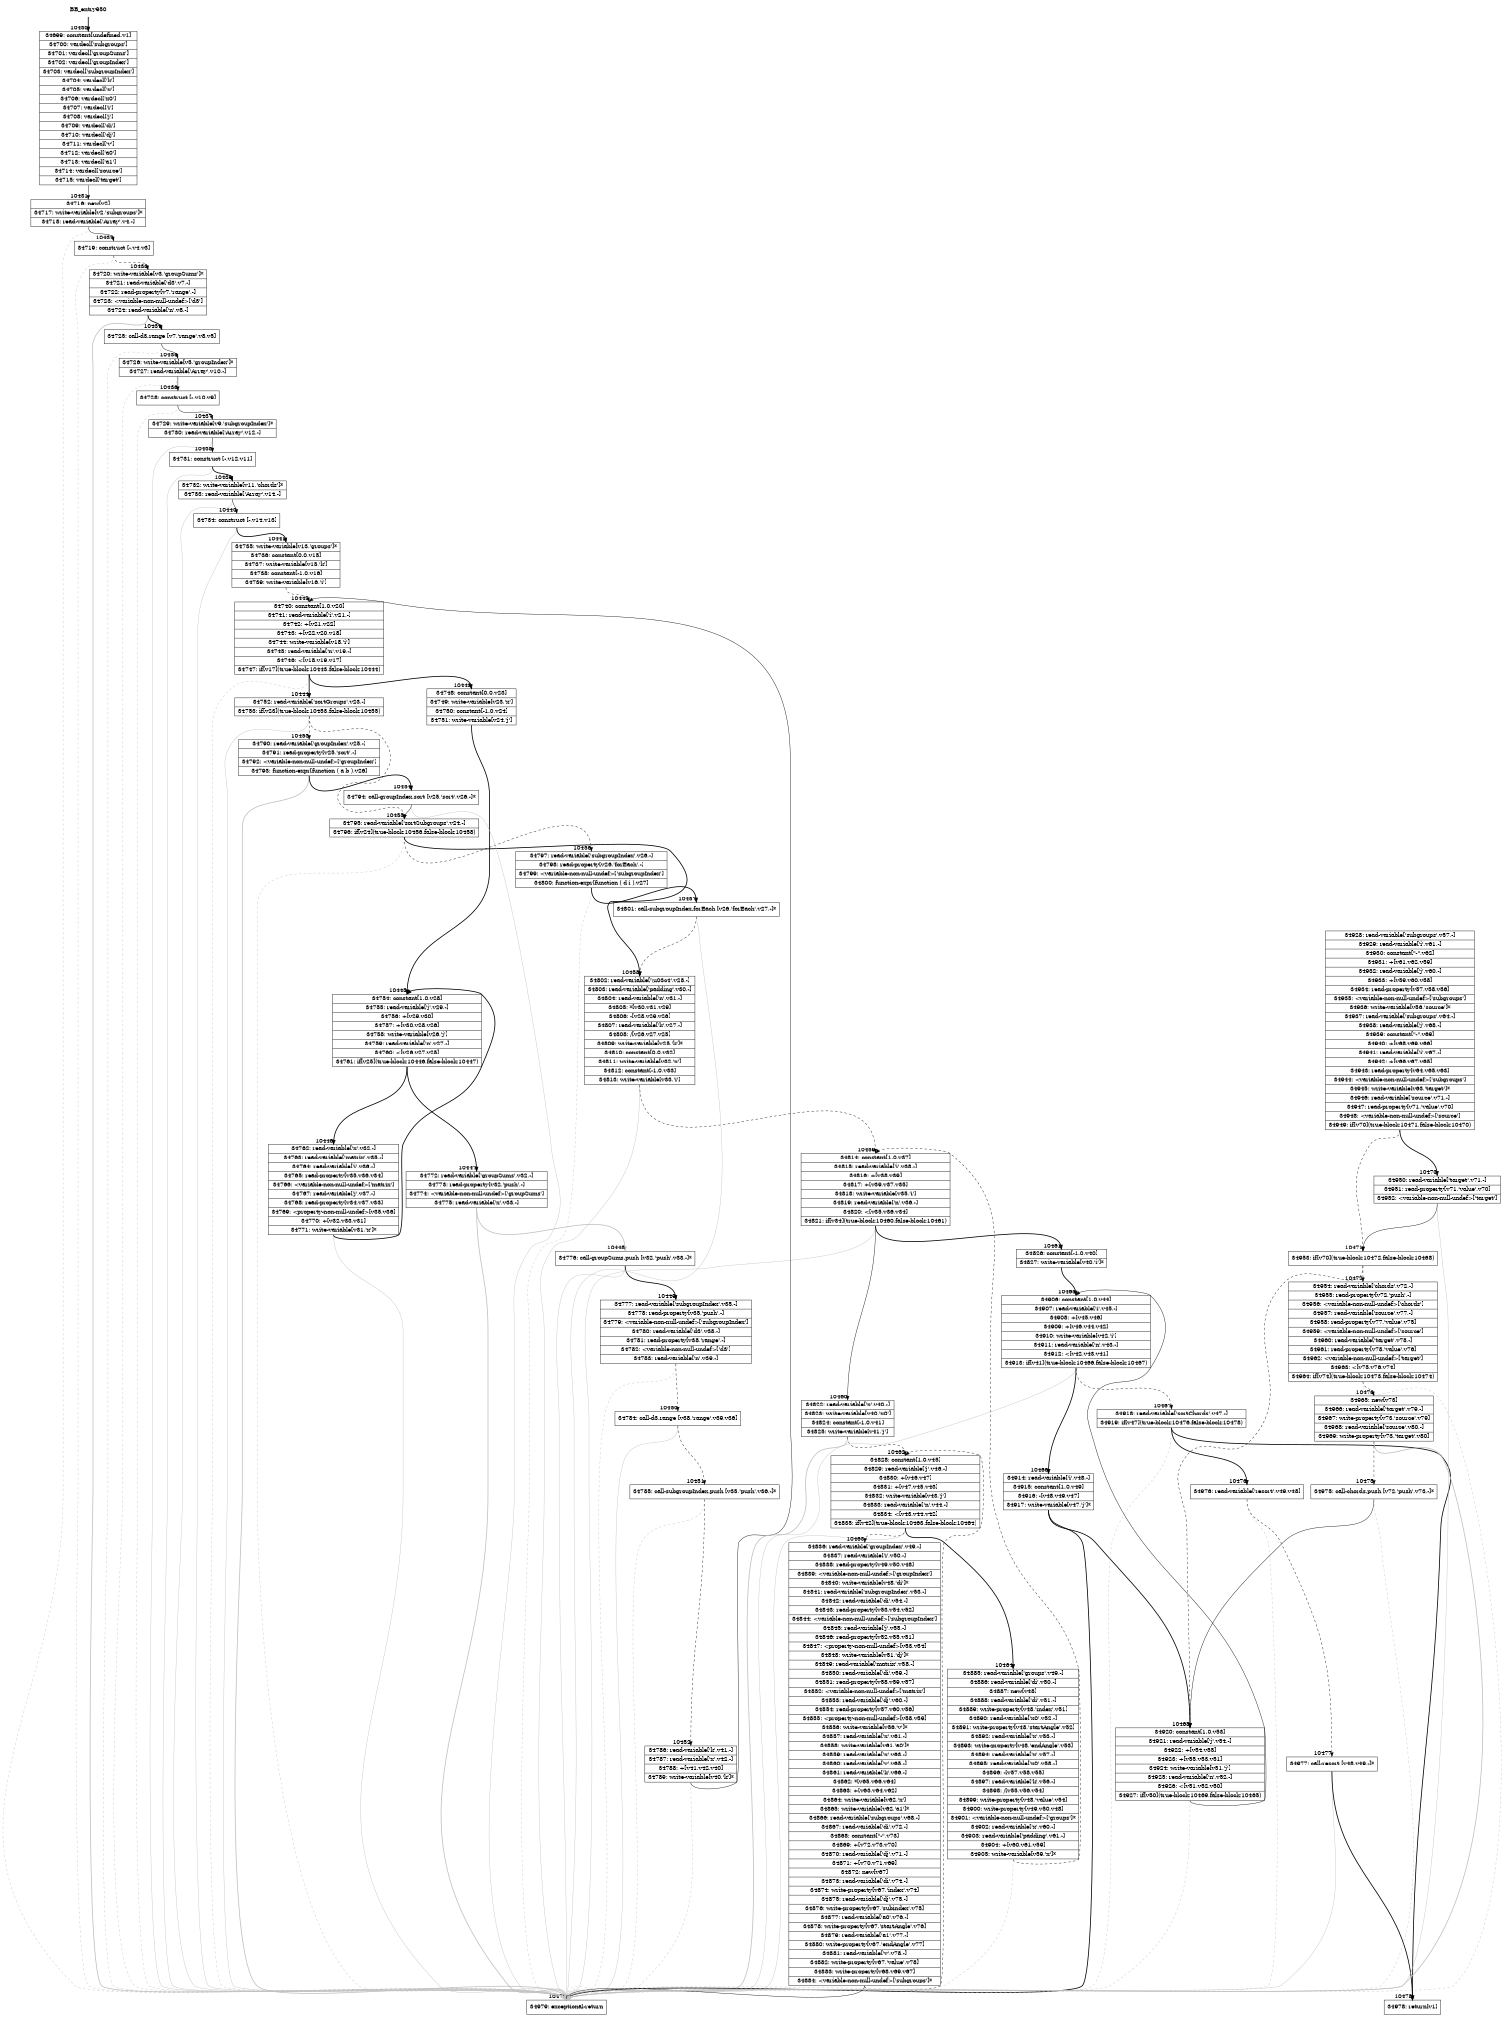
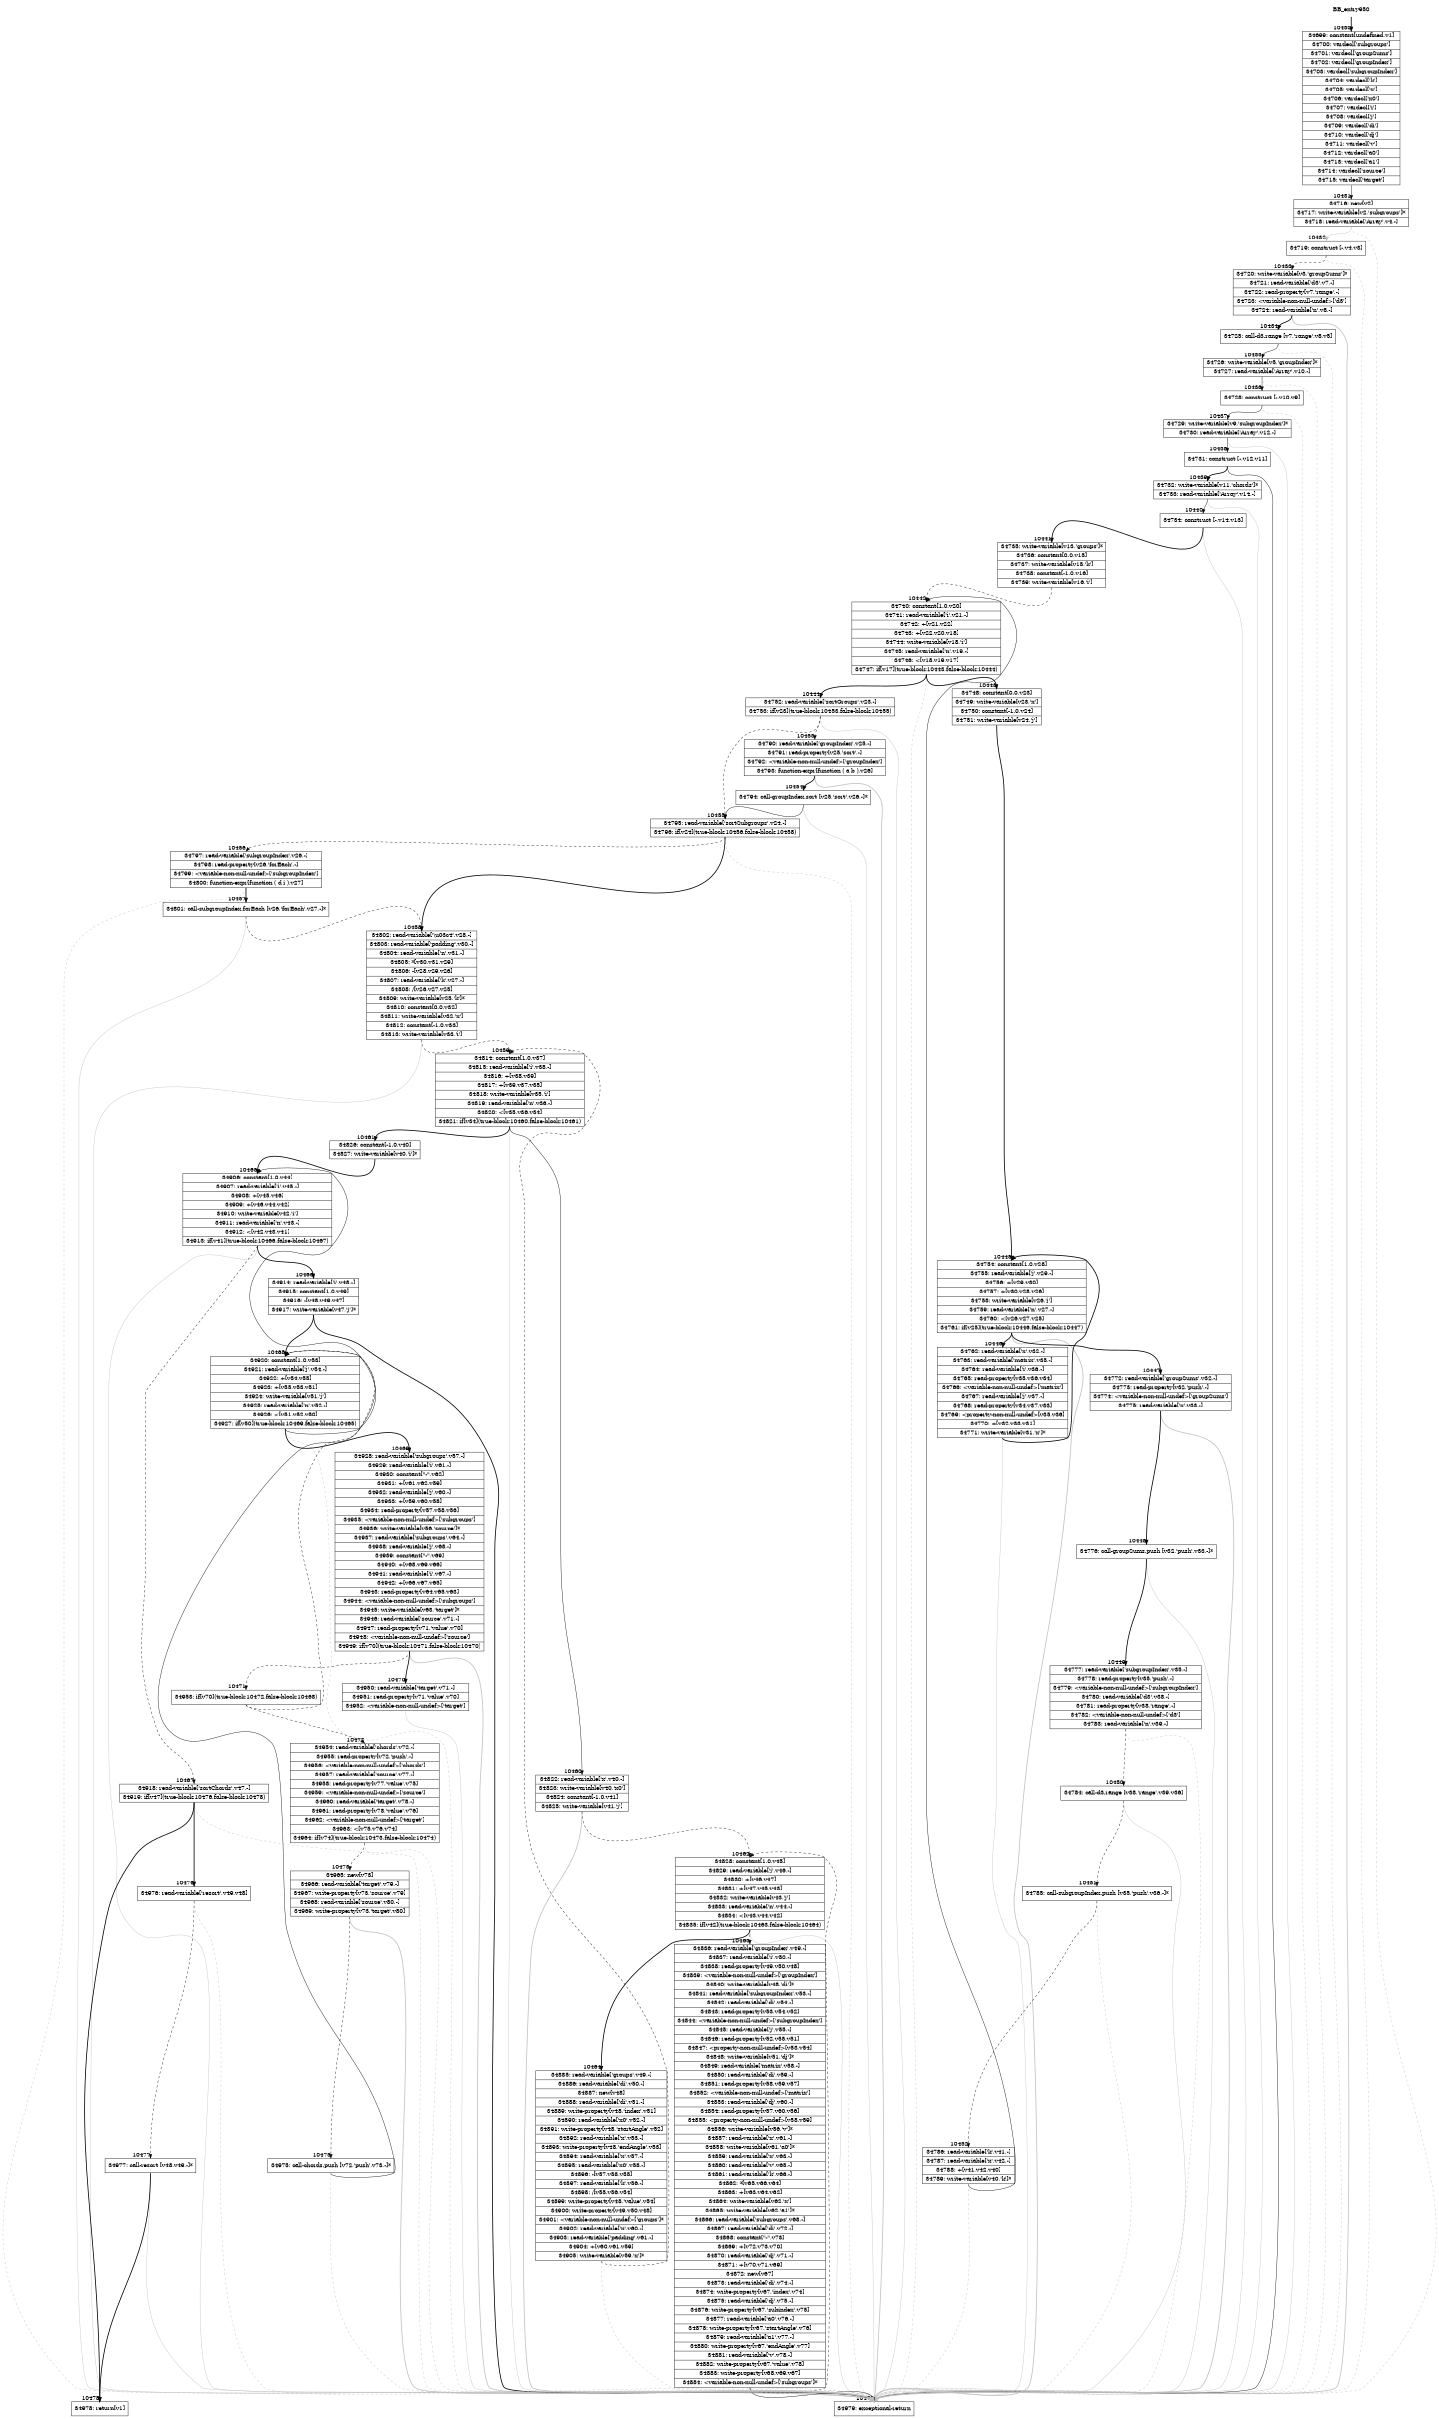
edge "34716: new[v2]" -> "34719: construct [-,v4,v3]": color black -> gray
edge "34950: read-variable['target',v71,-]" -> "34953: if[v70](true-block:10472,false-block:10468)": removed
edge "34772: read-variable['groupSums',v32,-]" -> "34776: call-groupSums.push [v32,'push',v33,-]*": color gray -> black
edge "34731: construct [-,v12,v11]" -> "34979: exceptional-return": color gray -> black
edge "34920: constant[1.0,v53]" -> "34928: read-variable['subgroups',v57,-]": added
edge "34754: constant[1.0,v28]" -> "34979: exceptional-return": added
edge "34928: read-variable['subgroups',v57,-]" -> "34979: exceptional-return": added
